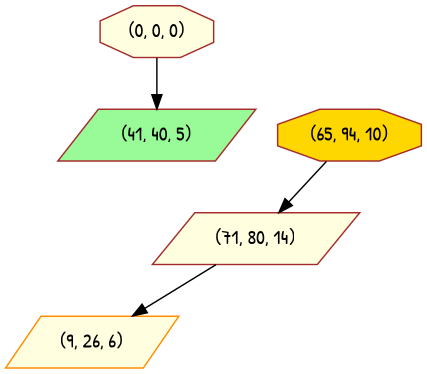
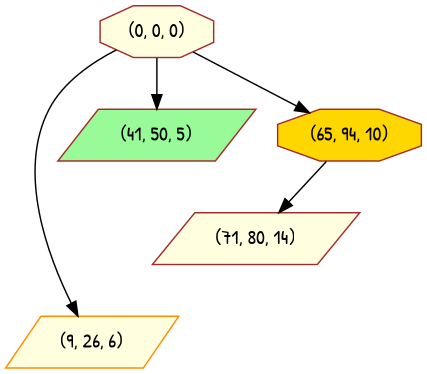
edge "(0, 0, 0)" -> "(65, 94, 10)": added
node "(41, 40, 5)": label "(41, 40, 5)" -> "(41, 50, 5)"
edge "(71, 80, 14)" -> "(9, 26, 6)": now "(0, 0, 0)" -> "(9, 26, 6)"
